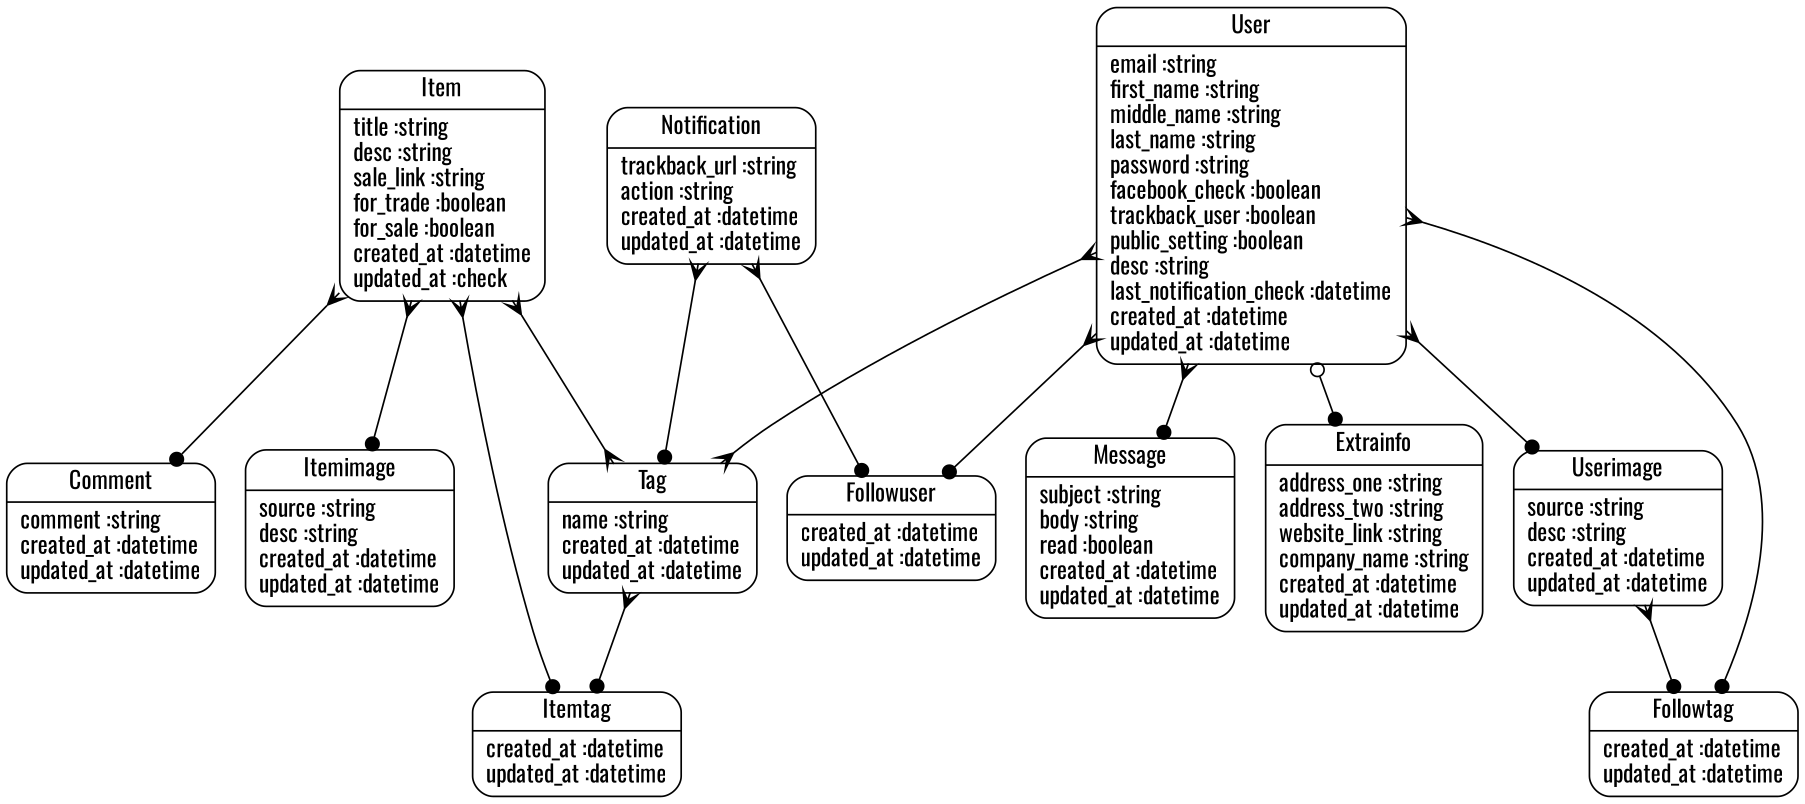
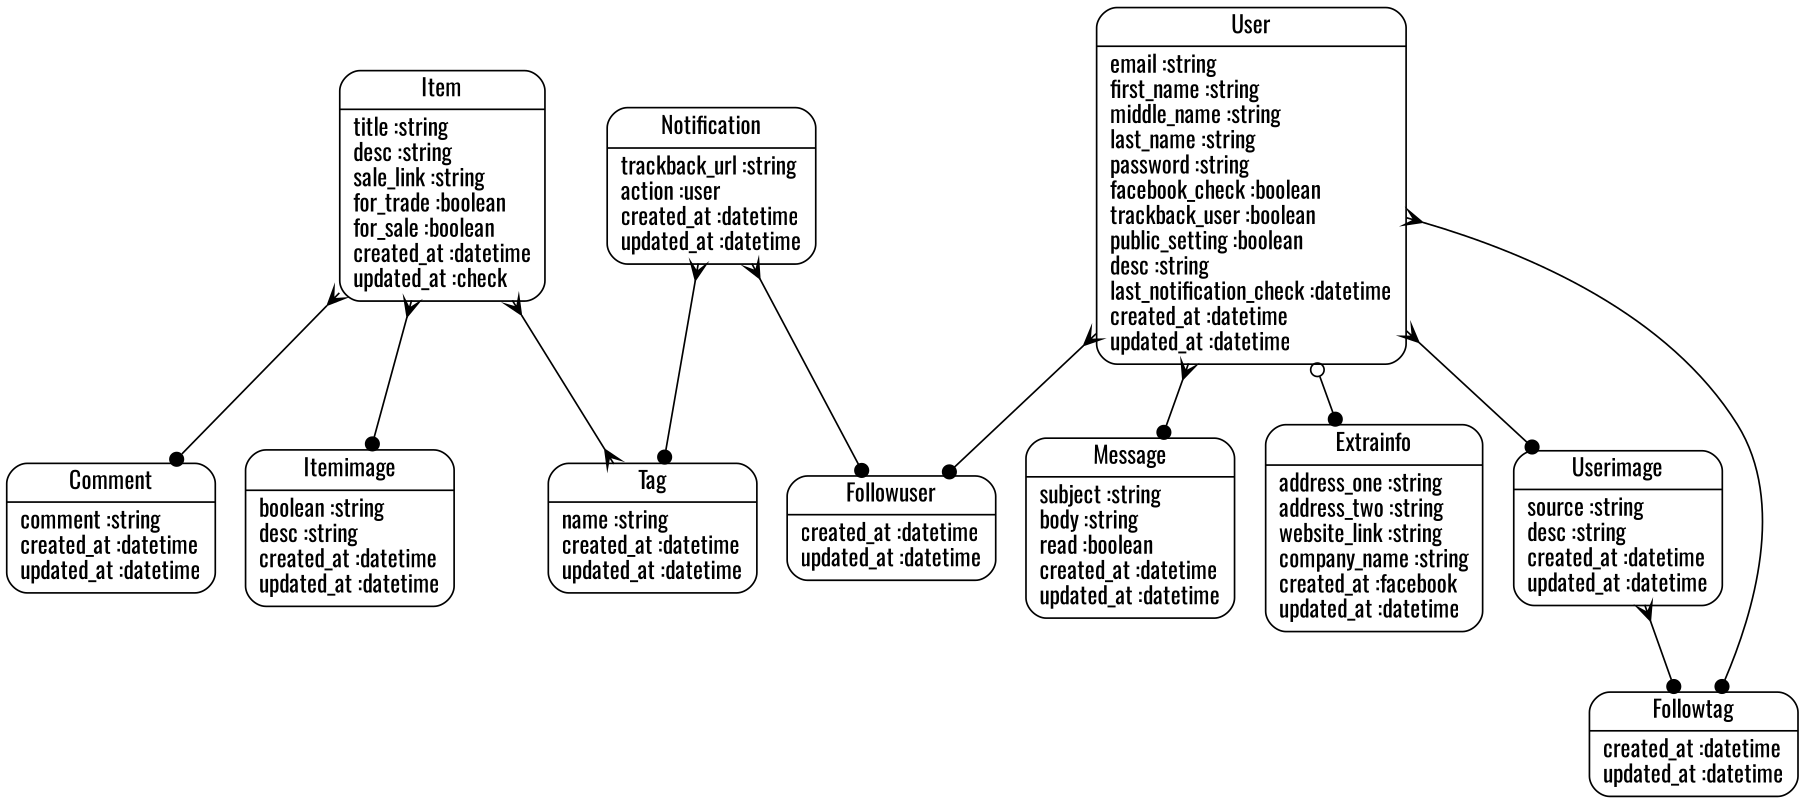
node "Notification": text "action :string" -> "action :user"
edge "User" -- "Tag": removed
node "Itemimage": text "source :string" -> "boolean :string"
node "Extrainfo": text "created_at :datetime" -> "created_at :facebook"
node "Itemtag": removed
